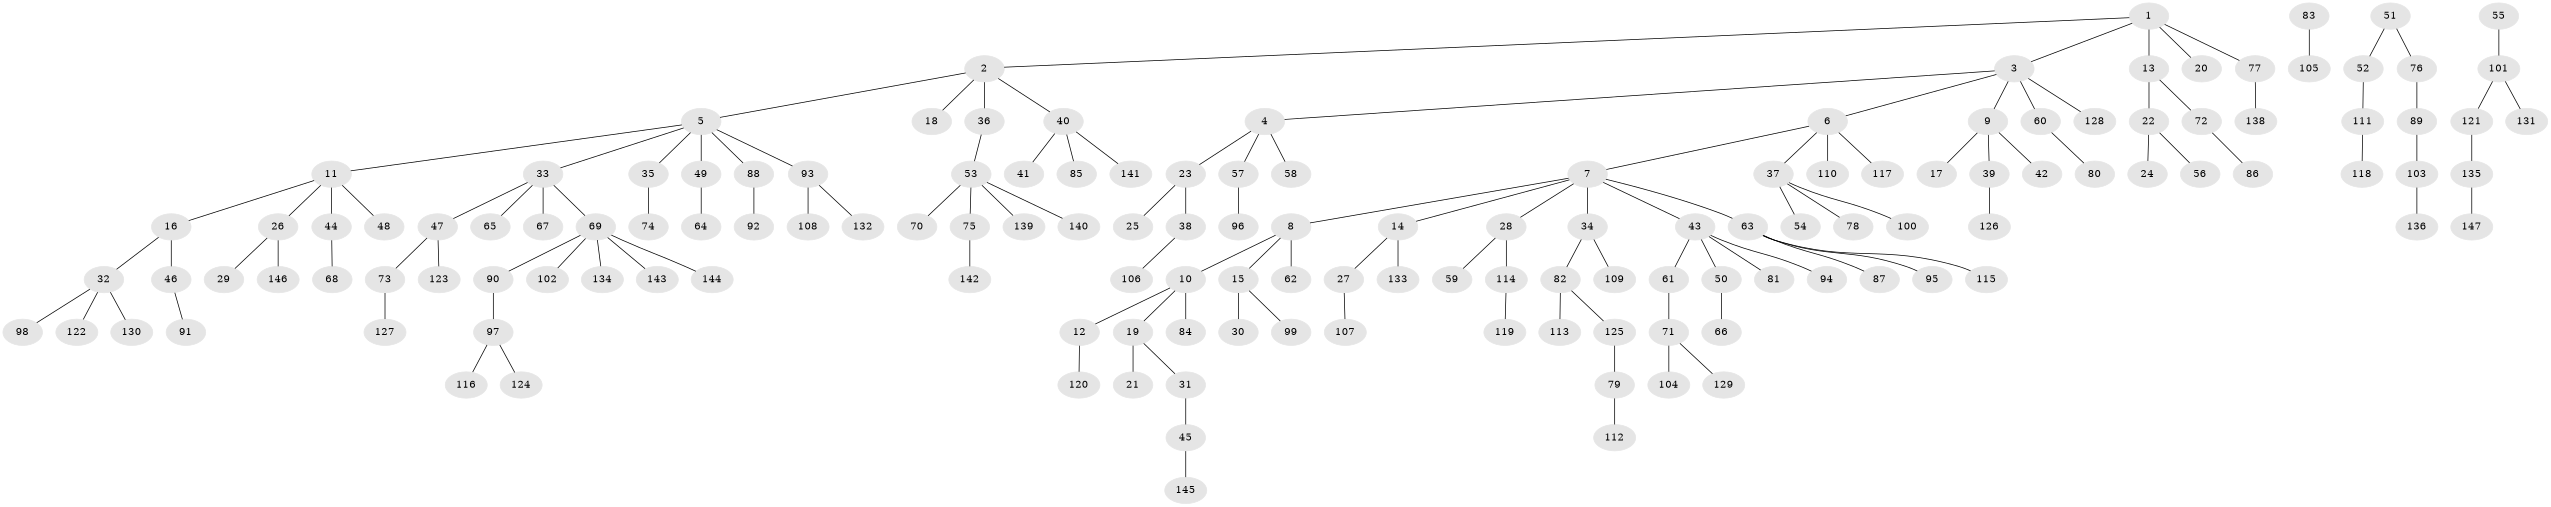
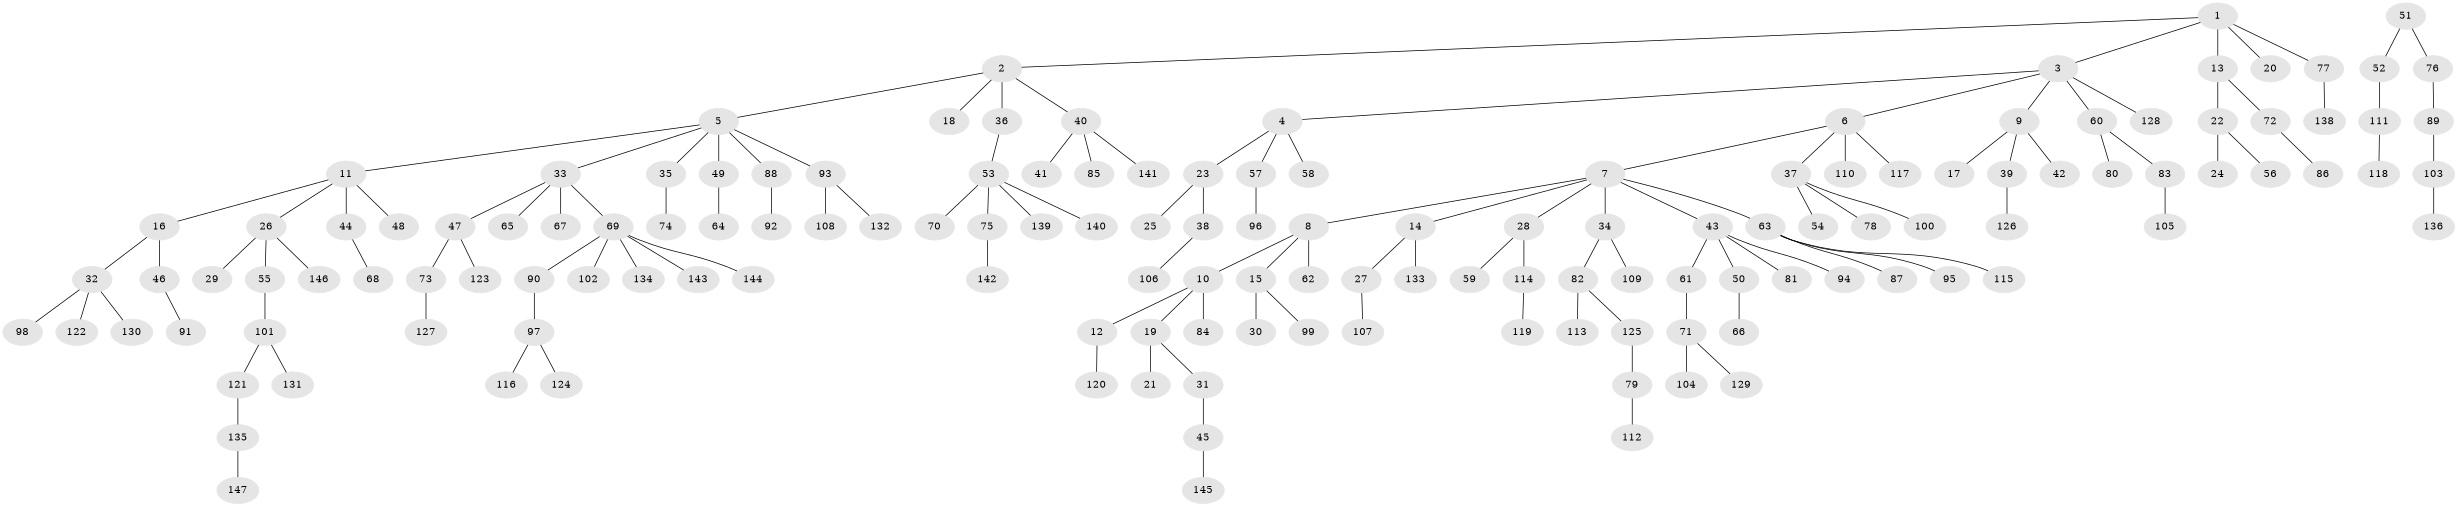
edge "60" -- "83": added
edge "26" -- "55": added
